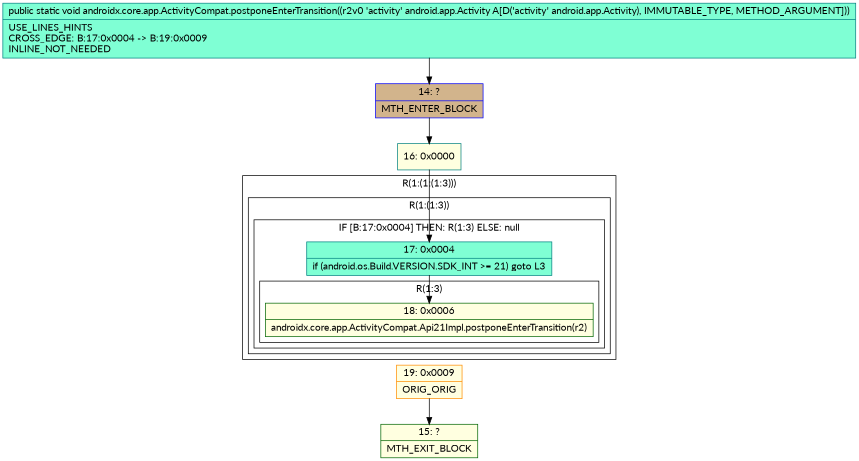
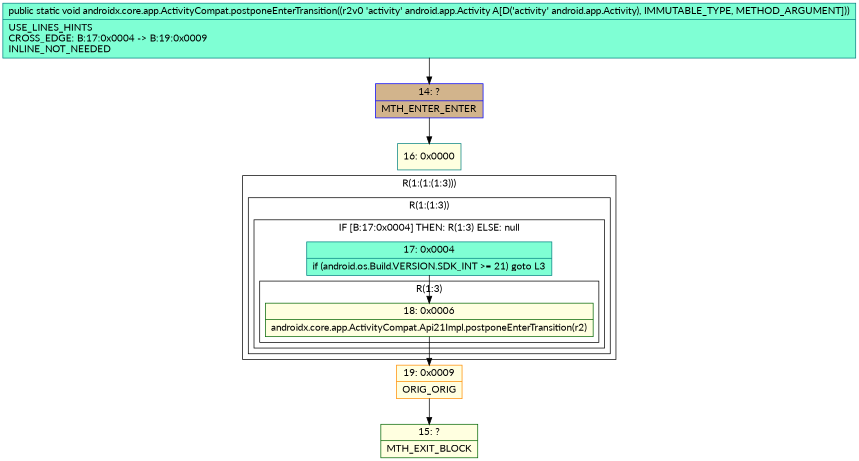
node "14: ?": text "MTH_ENTER_BLOCK" -> "MTH_ENTER_ENTER"
edge "16: 0x0000" -> "17: 0x0004": removed
edge "18: 0x0006" -> "19: 0x0009": added
